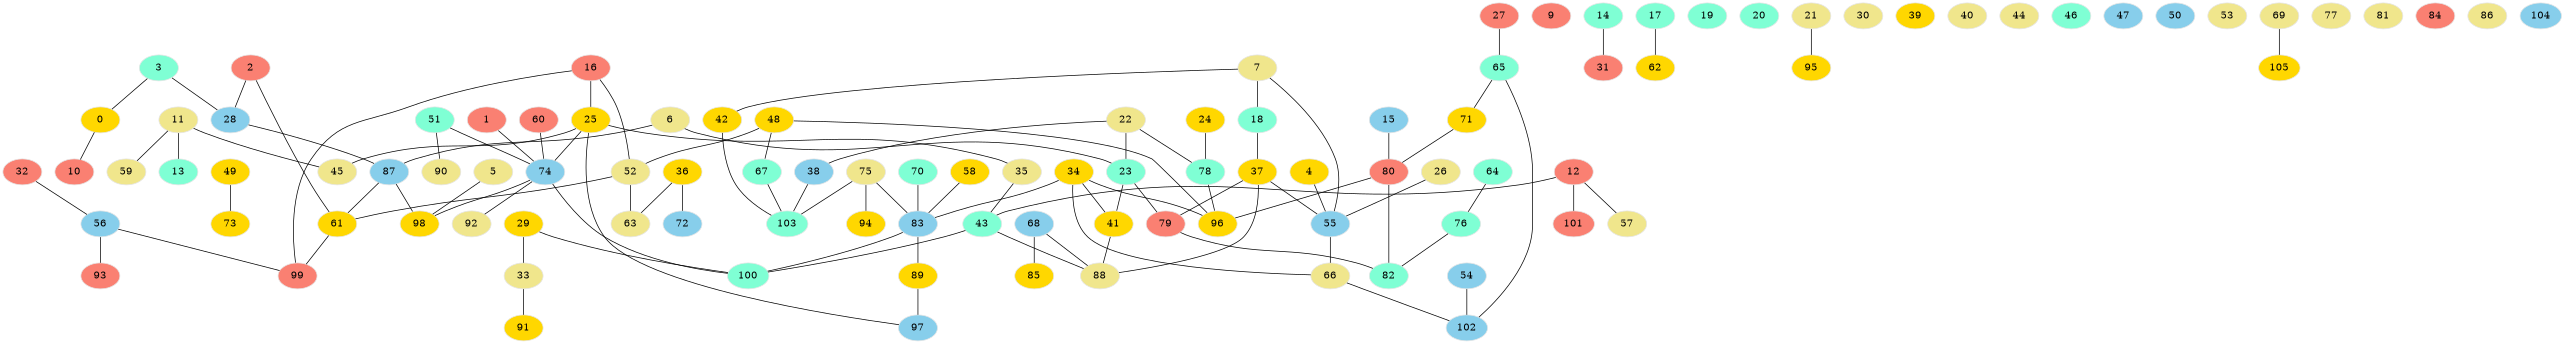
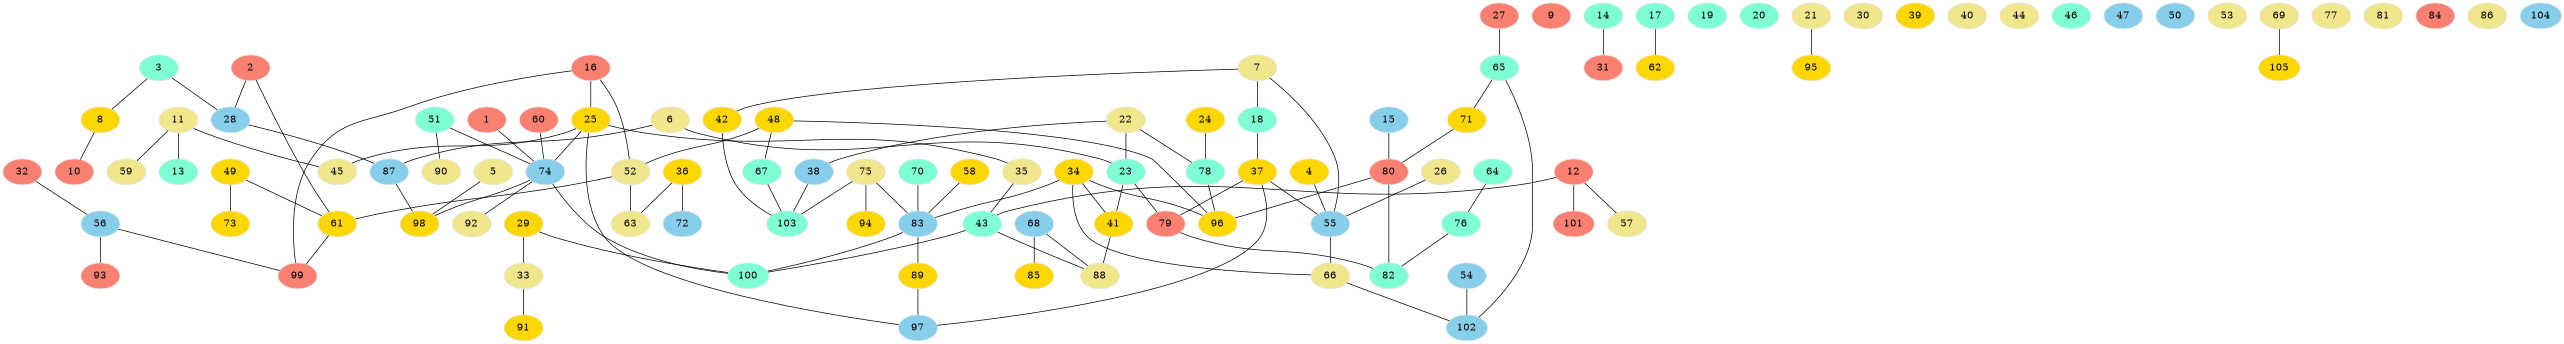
node "0": label "0" -> "8"
edge "87" -- "61": now "49" -- "61"
edge "37" -- "88": now "37" -- "97"
